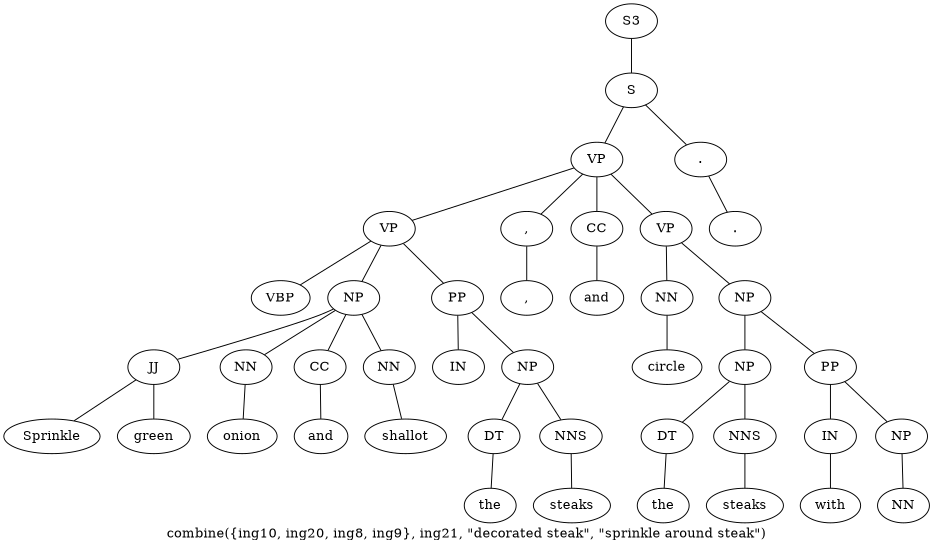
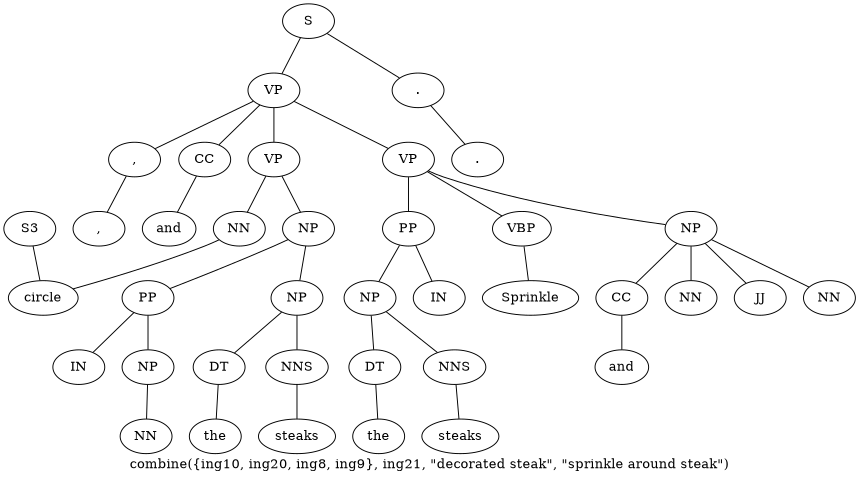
edge "S3" -- "S": now "S3" -- "circle"
edge "JJ" -- "Sprinkle": now "VBP" -- "Sprinkle"
node "green": removed
node "onion": removed
node "shallot": removed
node "with": removed
